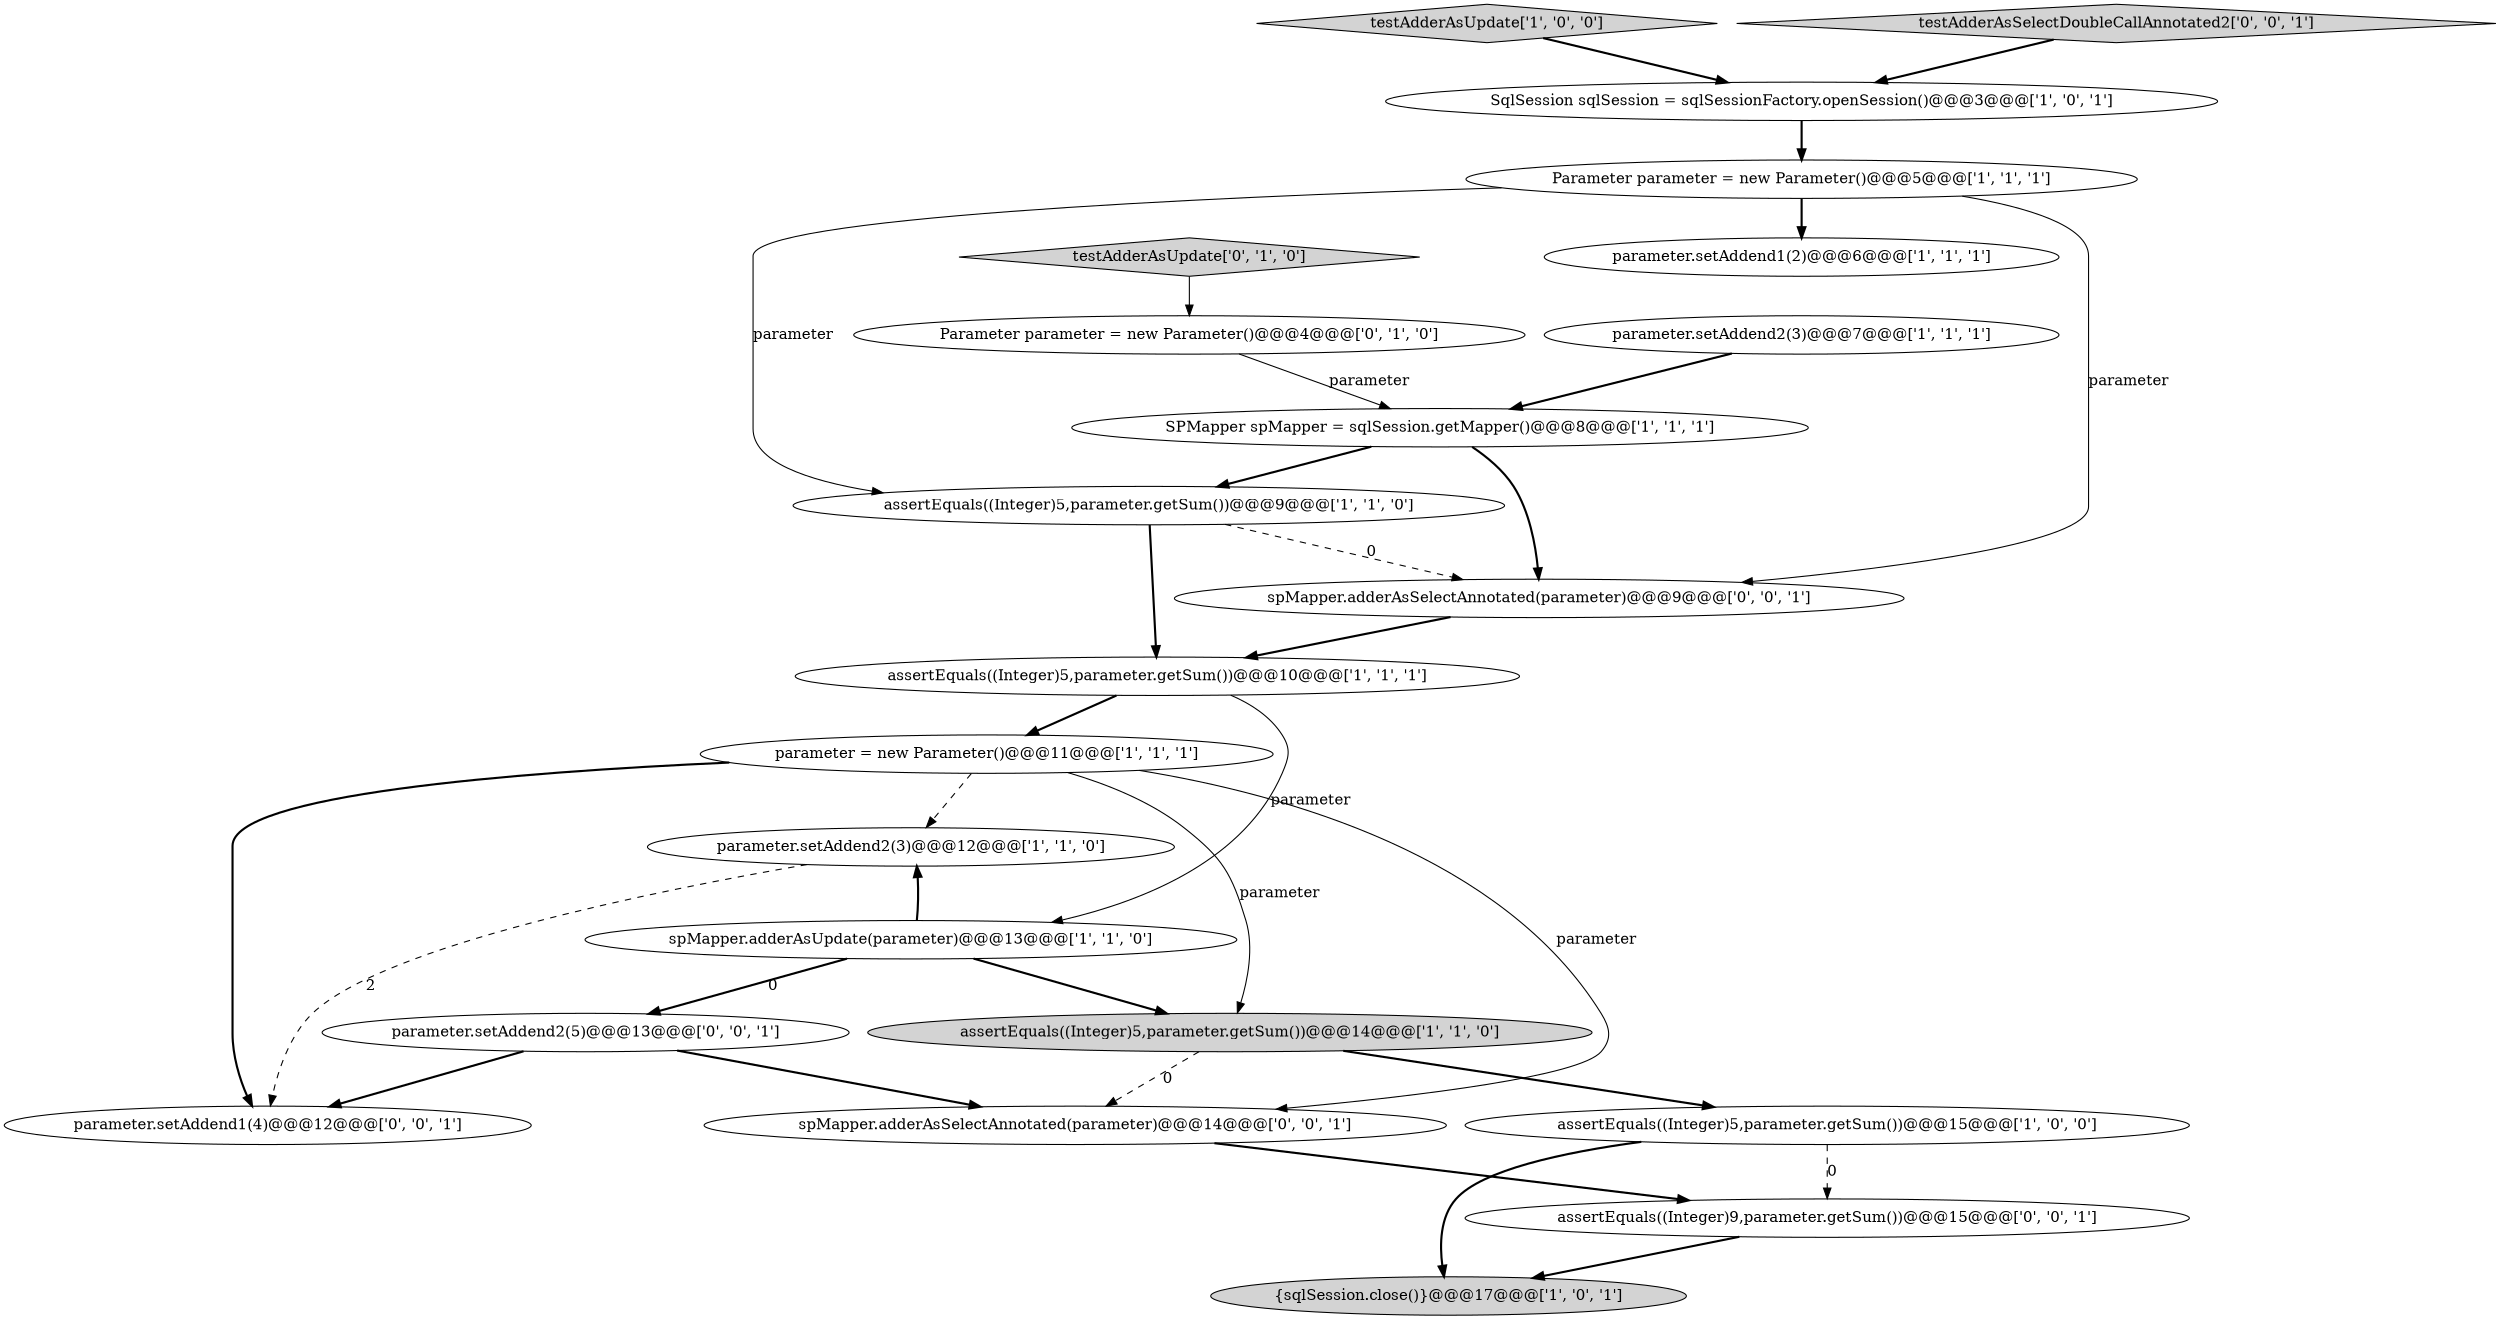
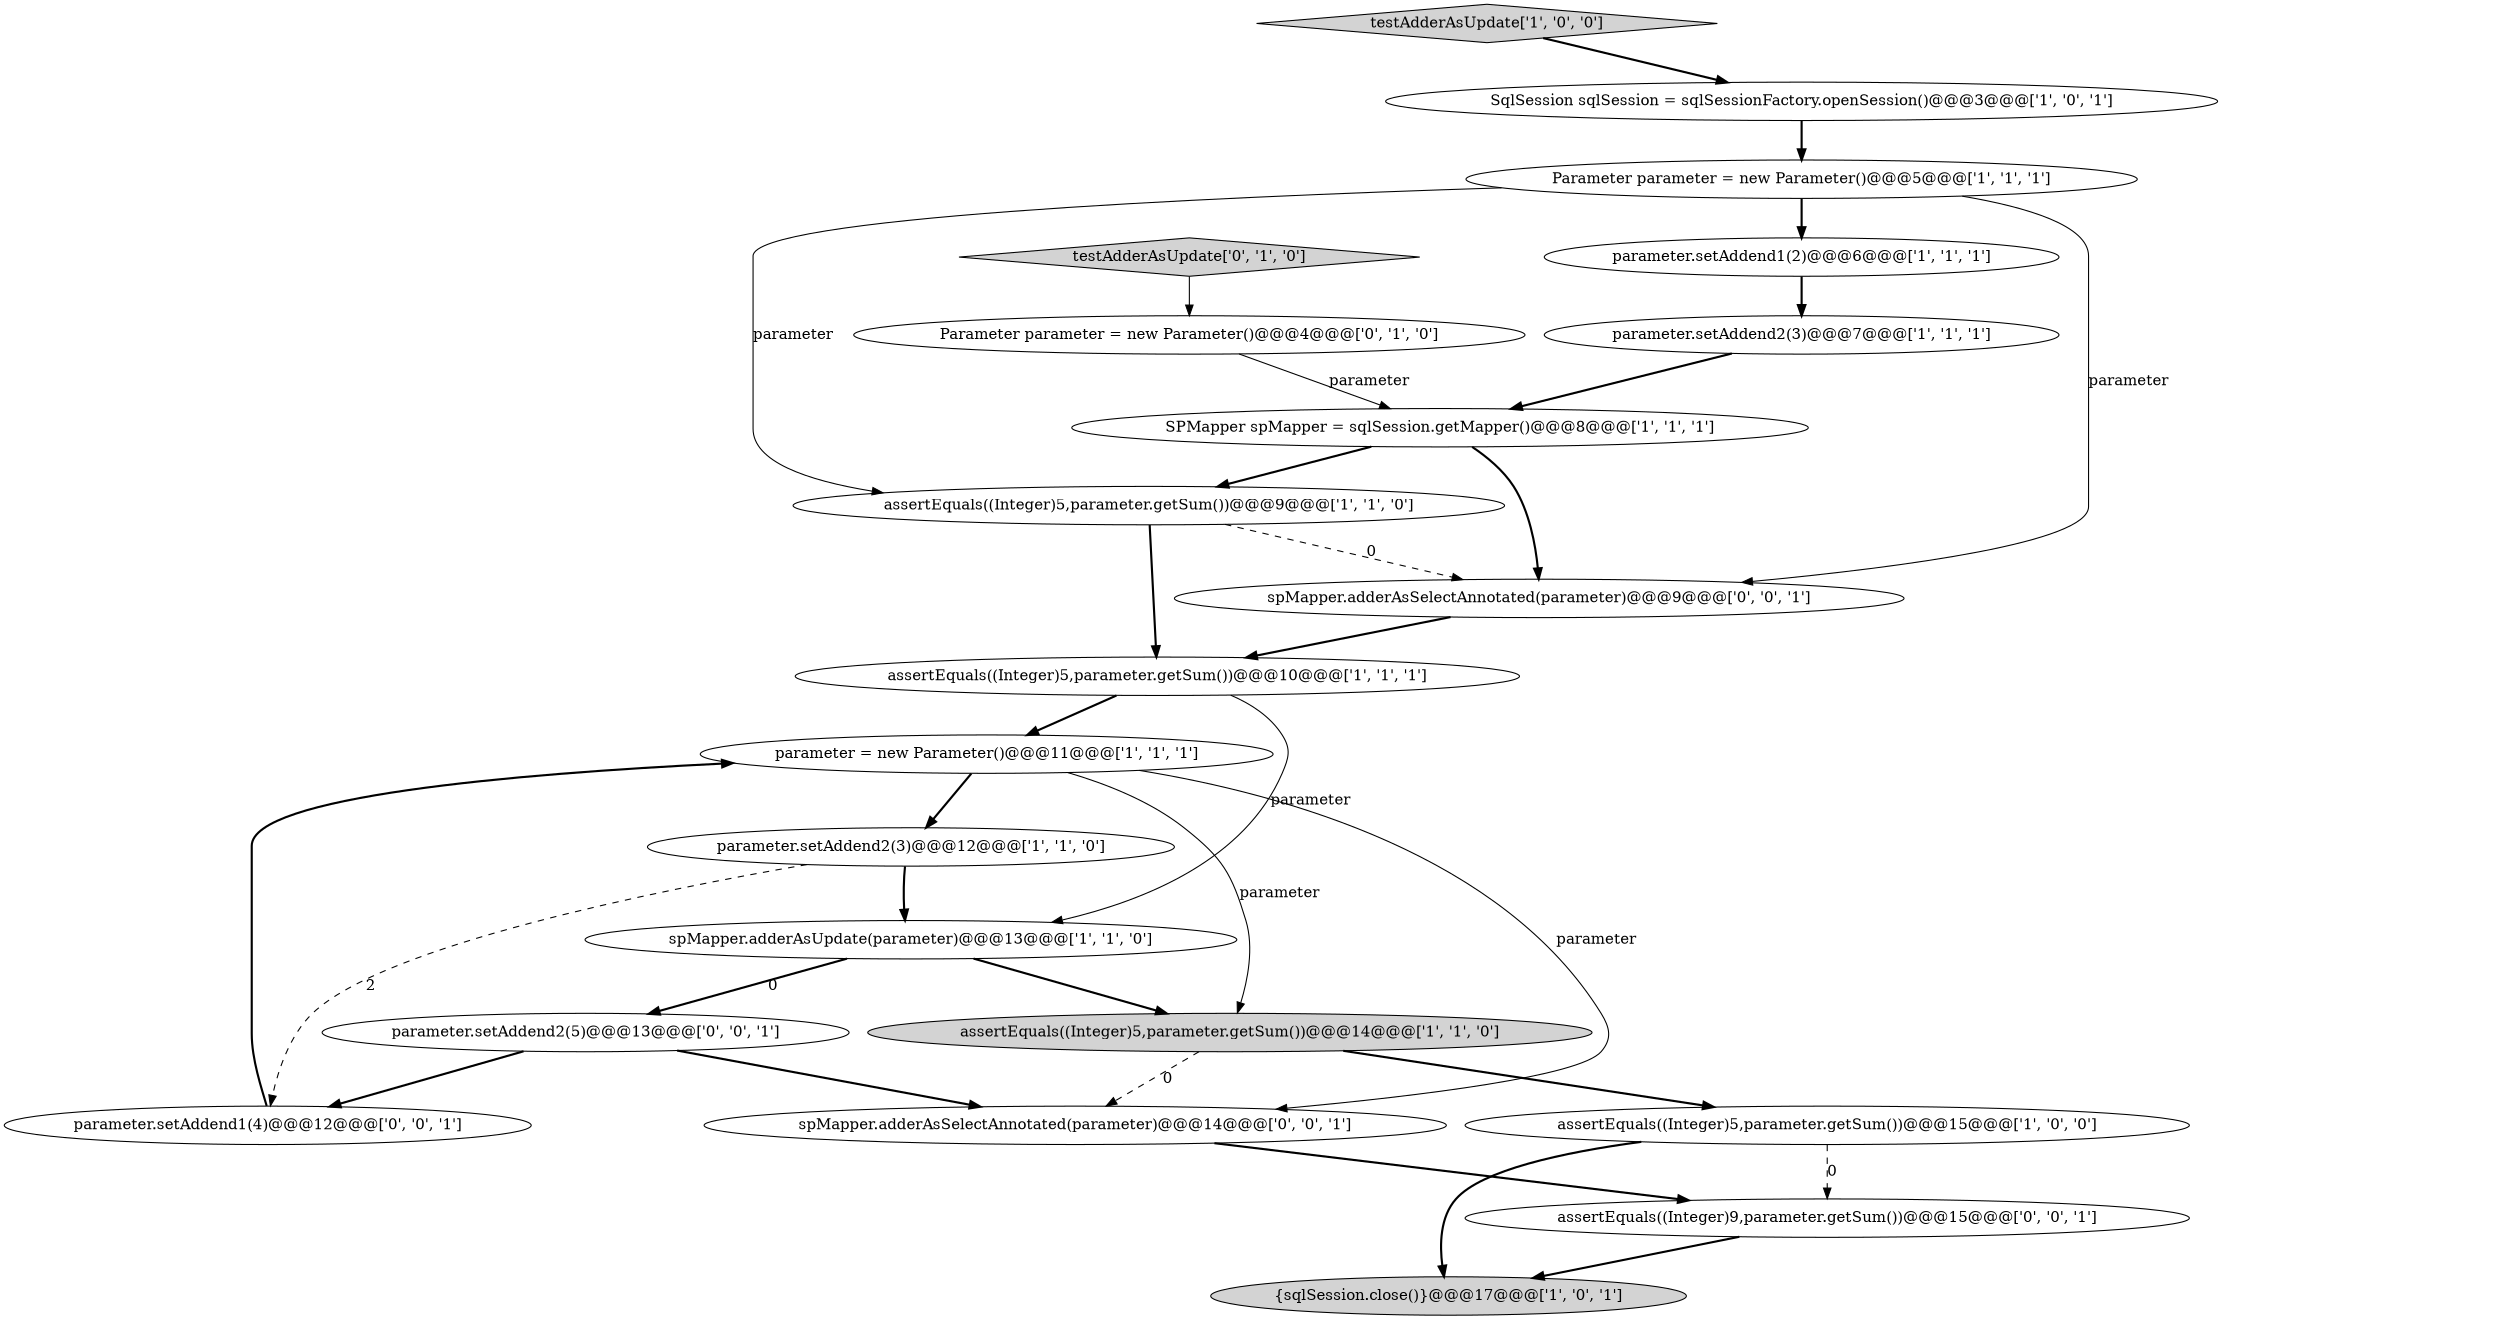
node "testAdderAsSelectDoubleCallAnnotated2['0', '0', '1']": removed
edge "parameter.setAddend1(2)@@@6@@@['1', '1', '1']" -> "parameter.setAddend2(3)@@@7@@@['1', '1', '1']": added
edge "parameter = new Parameter()@@@11@@@['1', '1', '1']" -> "parameter.setAddend2(3)@@@12@@@['1', '1', '0']": style dashed -> bold
edge "parameter = new Parameter()@@@11@@@['1', '1', '1']" -> "parameter.setAddend1(4)@@@12@@@['0', '0', '1']": reversed
edge "spMapper.adderAsUpdate(parameter)@@@13@@@['1', '1', '0']" -> "parameter.setAddend2(3)@@@12@@@['1', '1', '0']": reversed
